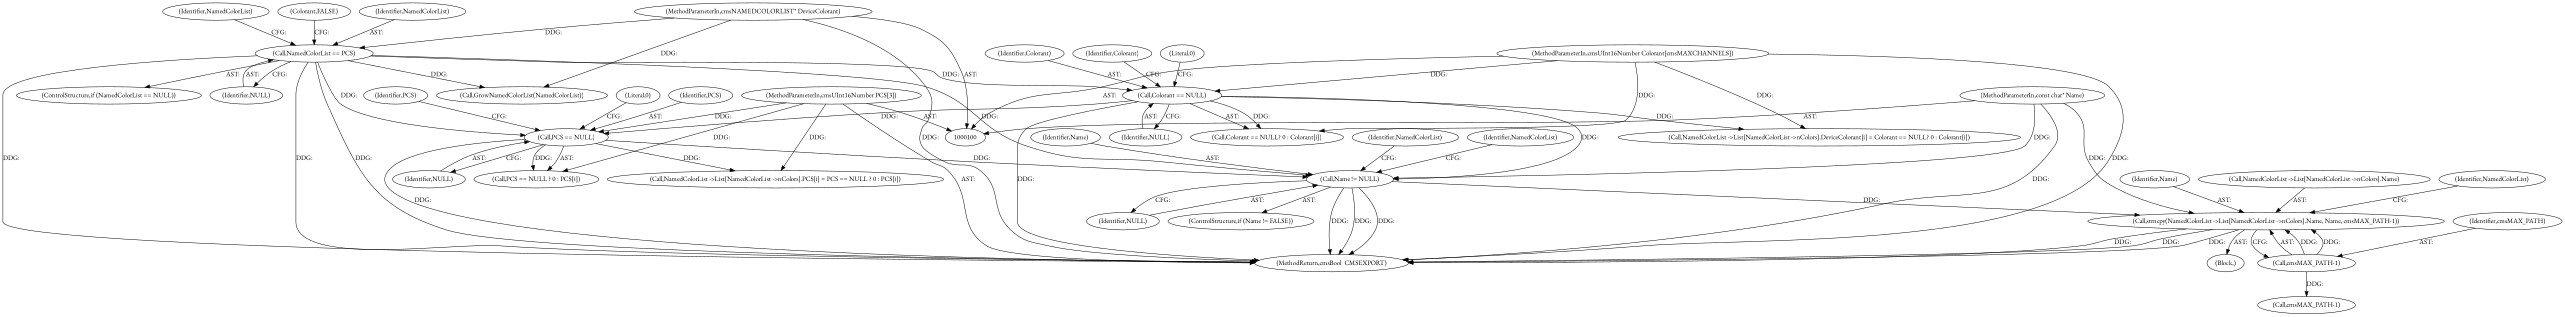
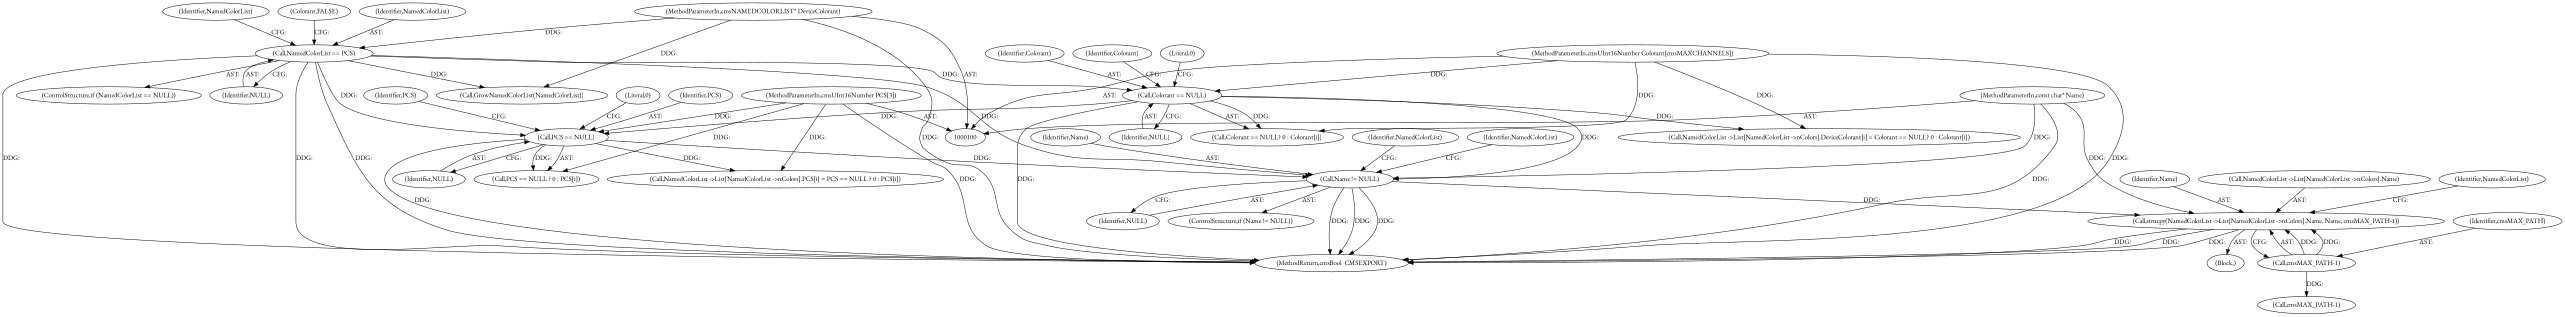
edge "(MethodParameterIn,cmsUInt16Number PCS[3])" -> "(MethodReturn,cmsBool  CMSEXPORT)": label "AST: " -> "DDG: "
node "(ControlStructure,if (Name != FALSE))": label "(ControlStructure,if (Name != FALSE))" -> "(ControlStructure,if (Name != NULL))"
